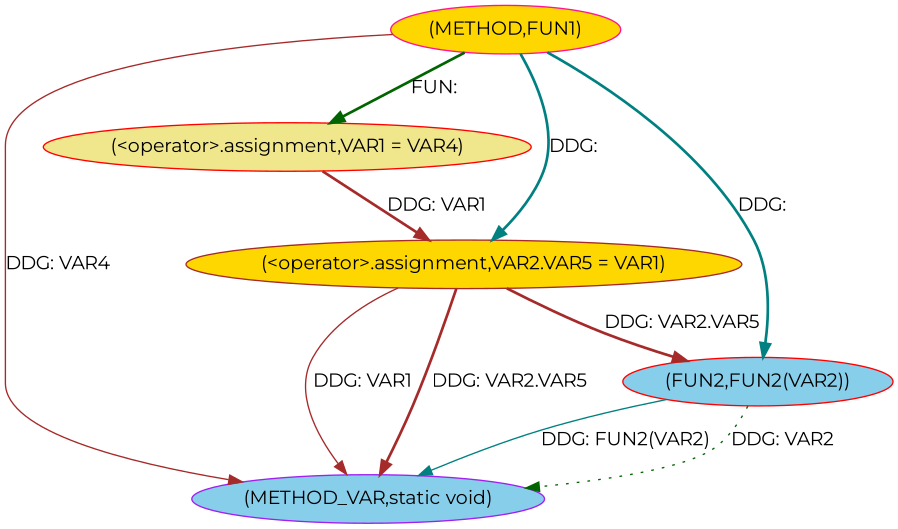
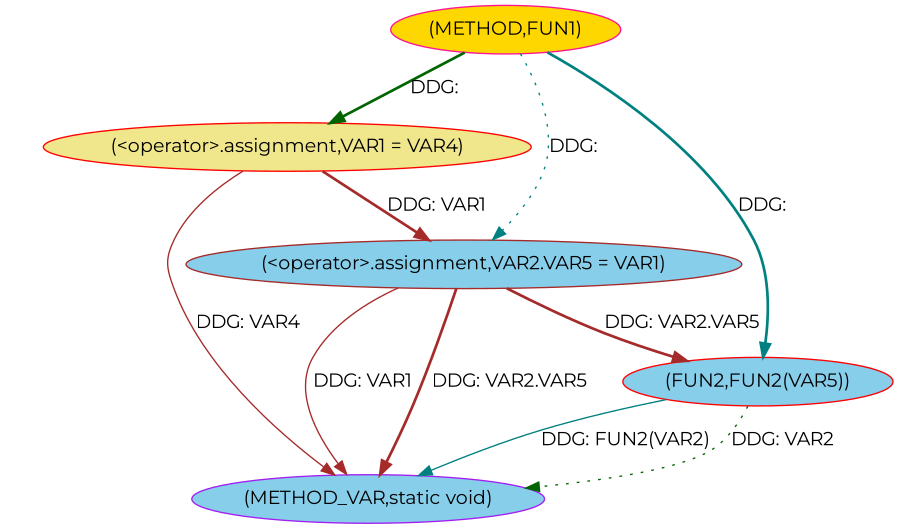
edge "(METHOD,FUN1)" -> "(<operator>.assignment,VAR1 = VAR4)": label "FUN: " -> "DDG: "
edge "(METHOD,FUN1)" -> "(<operator>.assignment,VAR2.VAR5 = VAR1)": style bold -> dotted
edge "(METHOD,FUN1)" -> "(METHOD_VAR,static void)": now "(<operator>.assignment,VAR1 = VAR4)" -> "(METHOD_VAR,static void)"
node "(<operator>.assignment,VAR2.VAR5 = VAR1)": fillcolor gold -> skyblue
node "(FUN2,FUN2(VAR2))": label "(FUN2,FUN2(VAR2))" -> "(FUN2,FUN2(VAR5))"
